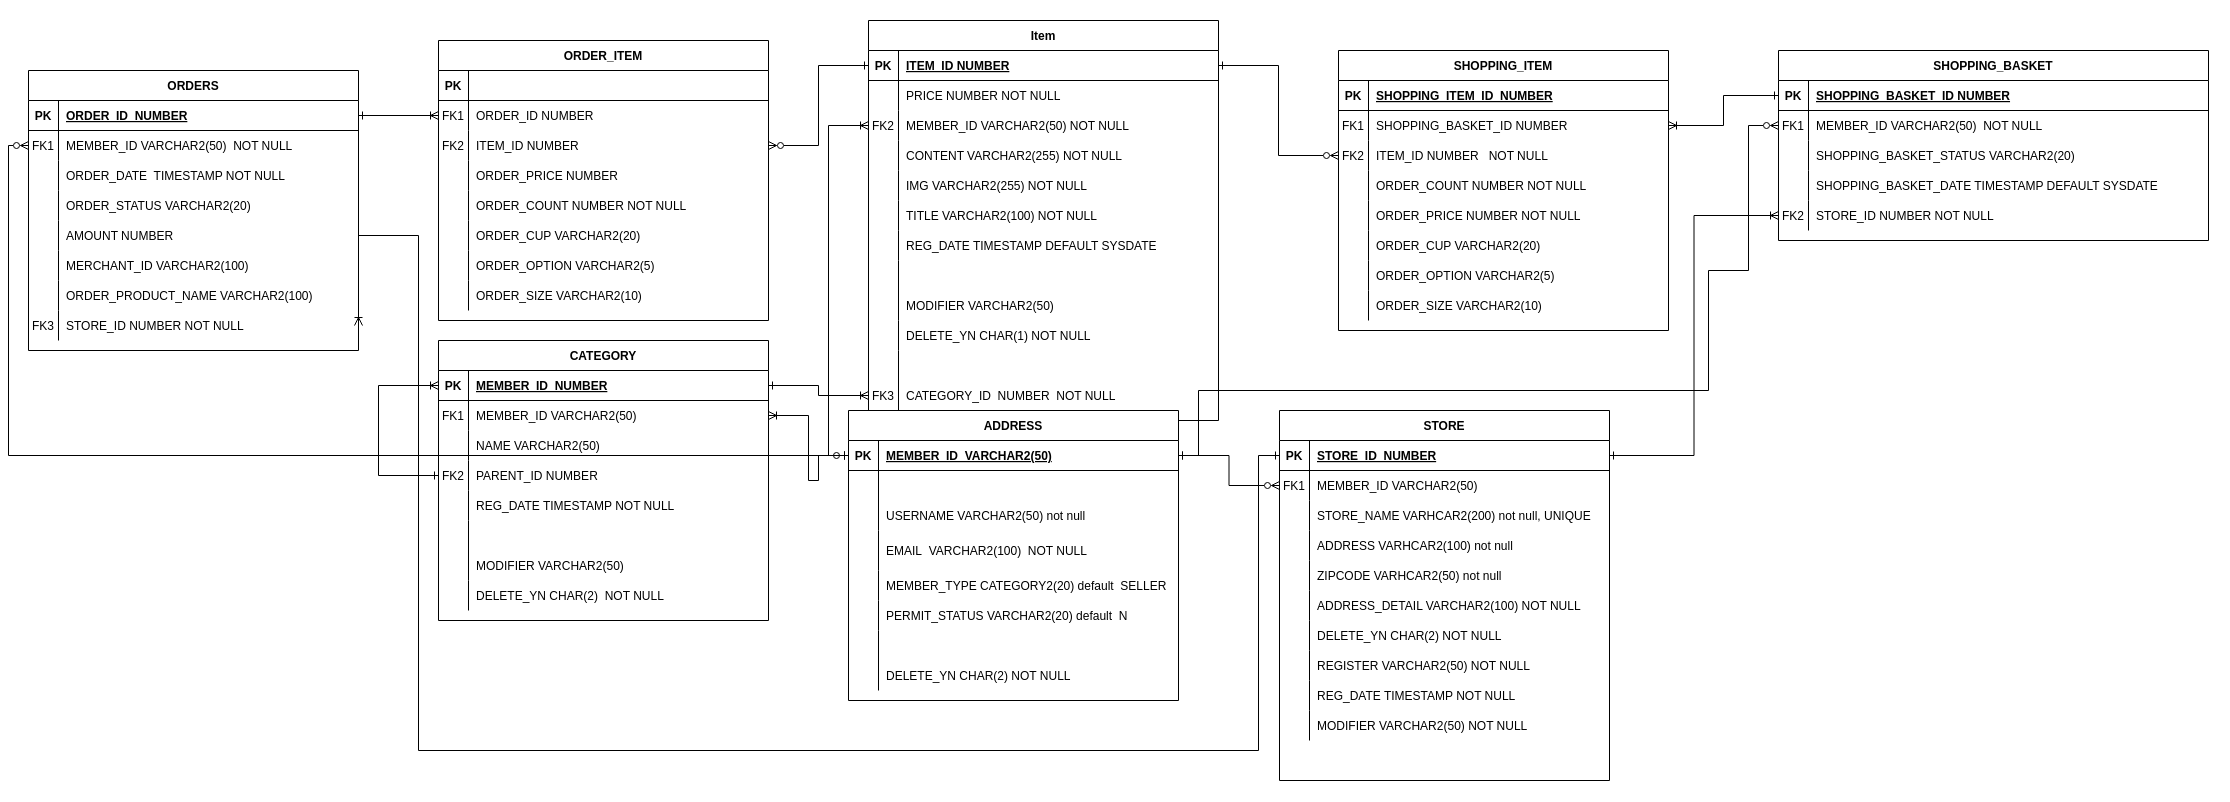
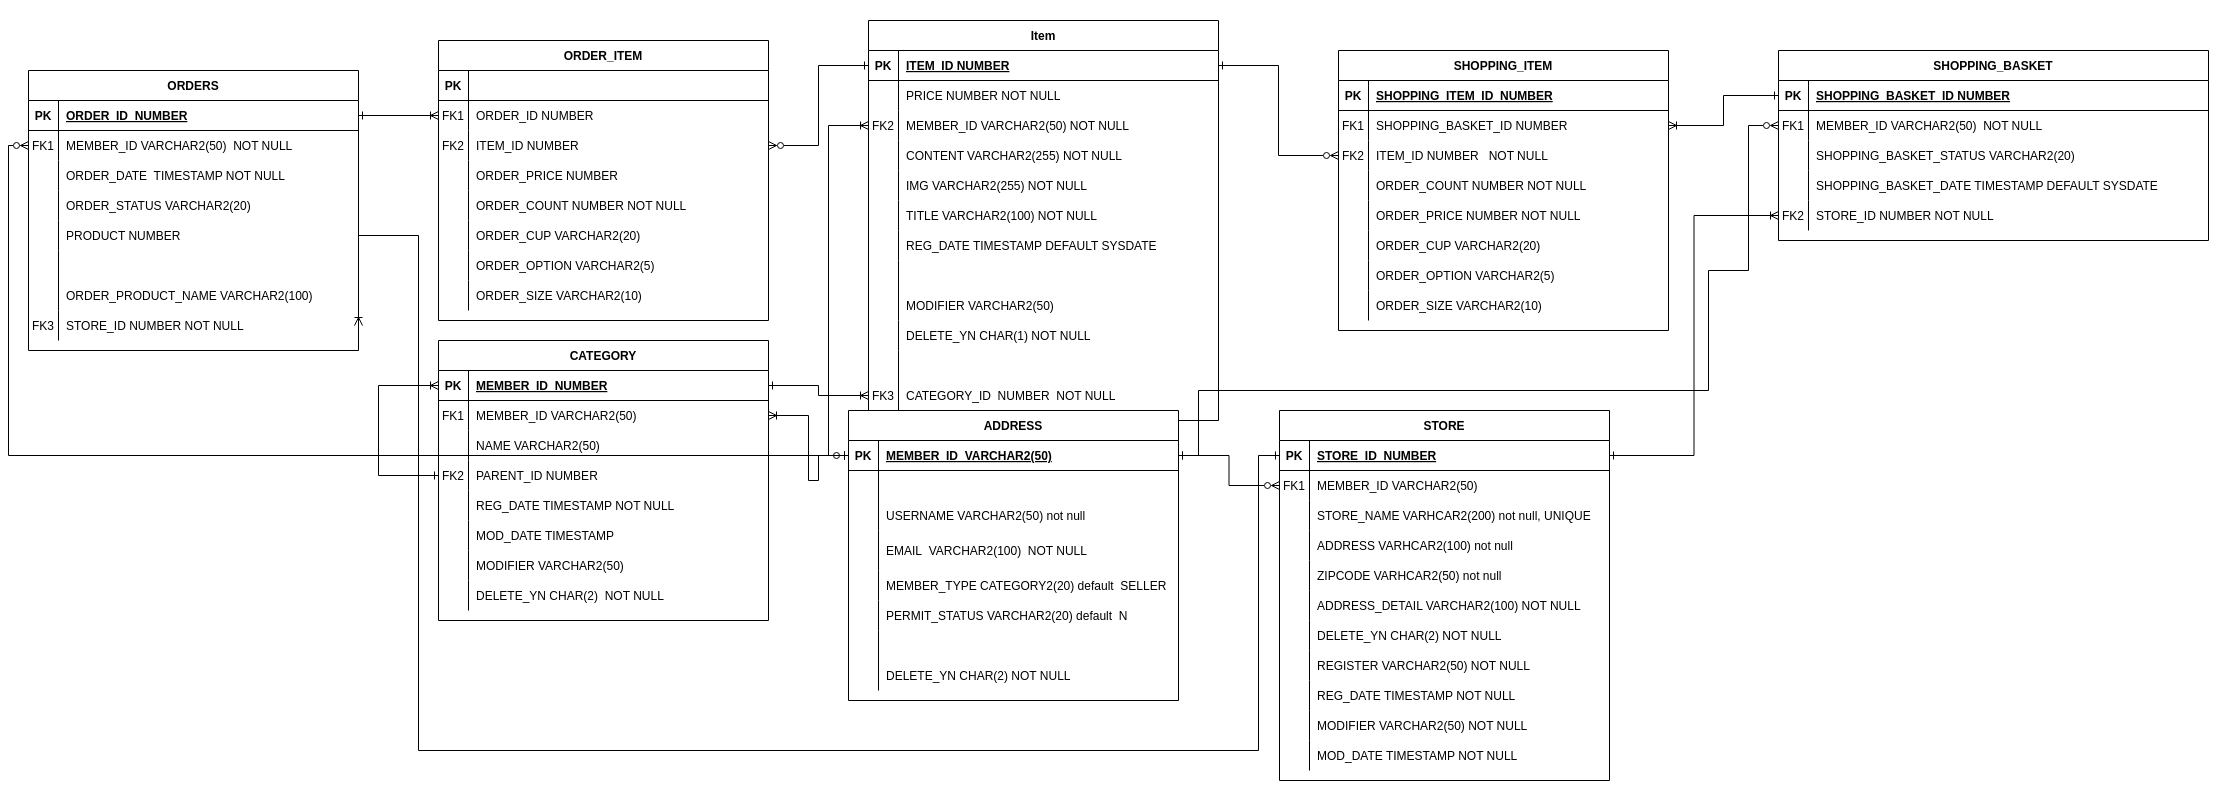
node "AMOUNT NUMBER": label "AMOUNT NUMBER" -> "PRODUCT NUMBER"
node "MERCHANT_ID VARCHAR2(100)": removed
node "MOD_DATE TIMESTAMP": added
node "MOD_DATE TIMESTAMP NOT NULL": added
